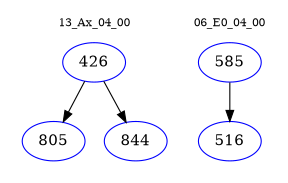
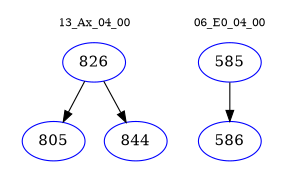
node "426": label "426" -> "826"
node "516": label "516" -> "586"
